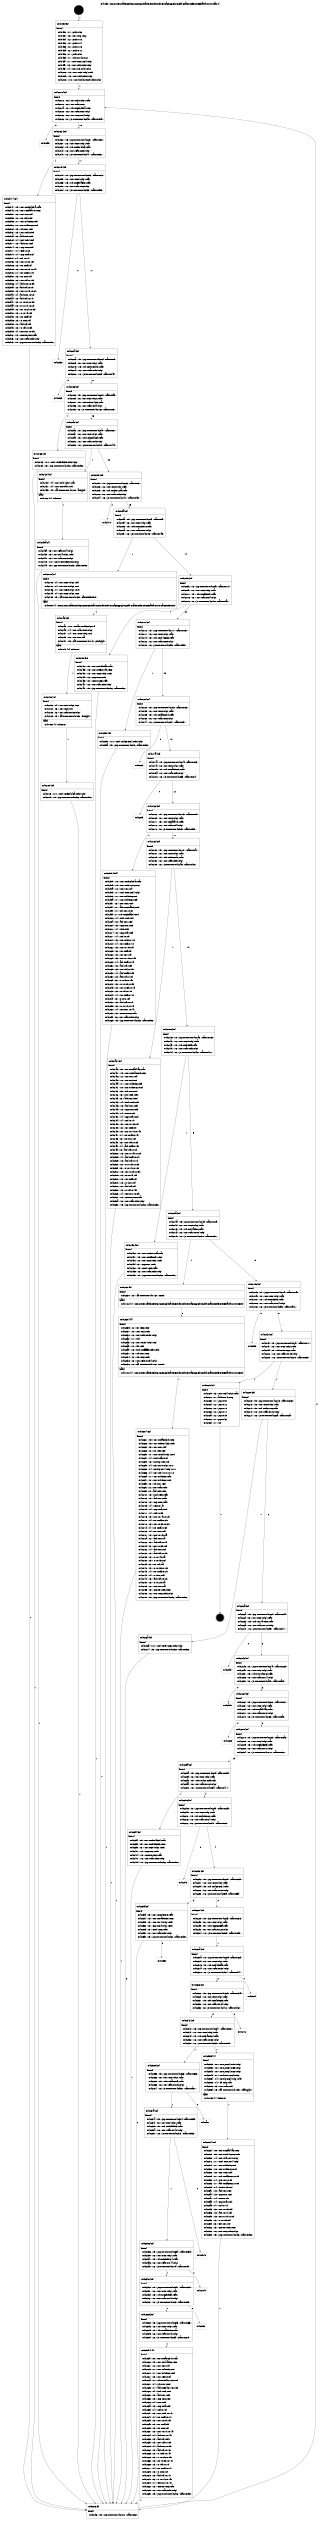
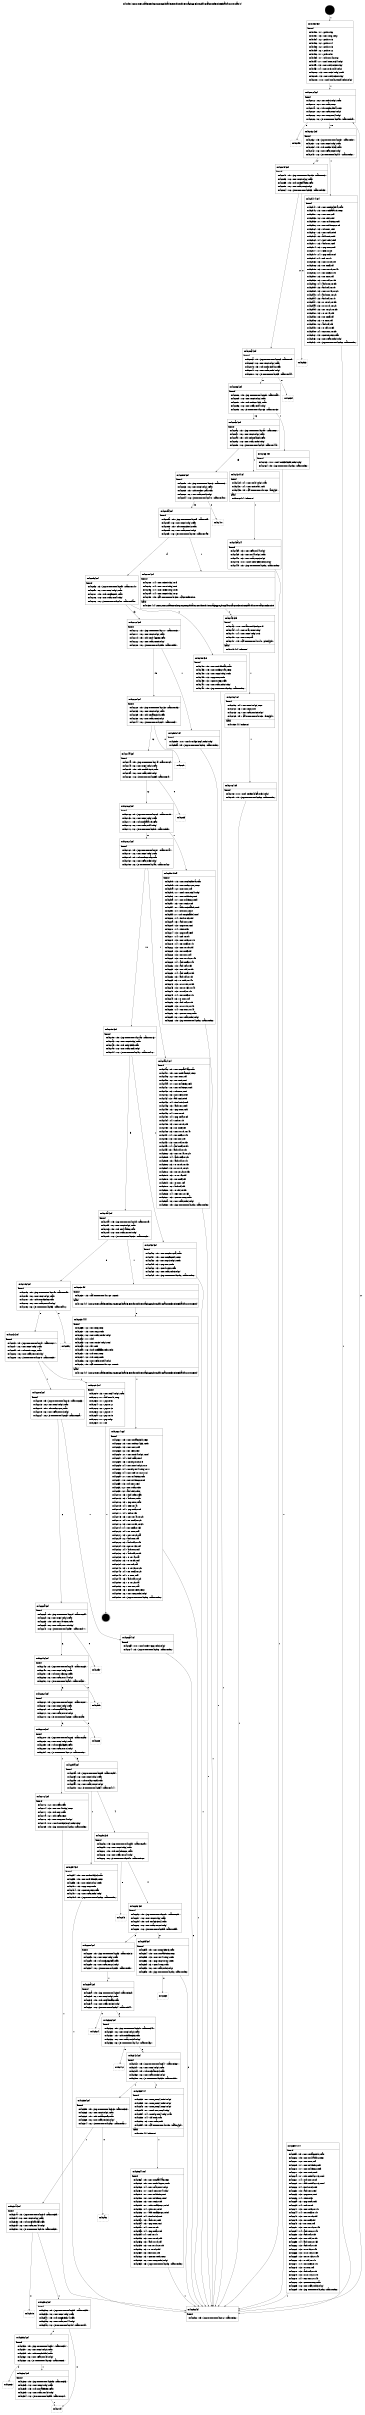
node "0x402772 [28]": added
edge "0x4023ce [28]" -> "0x4025fd [147]": now "0x4023ce [28]" -> "0x4027dd"
